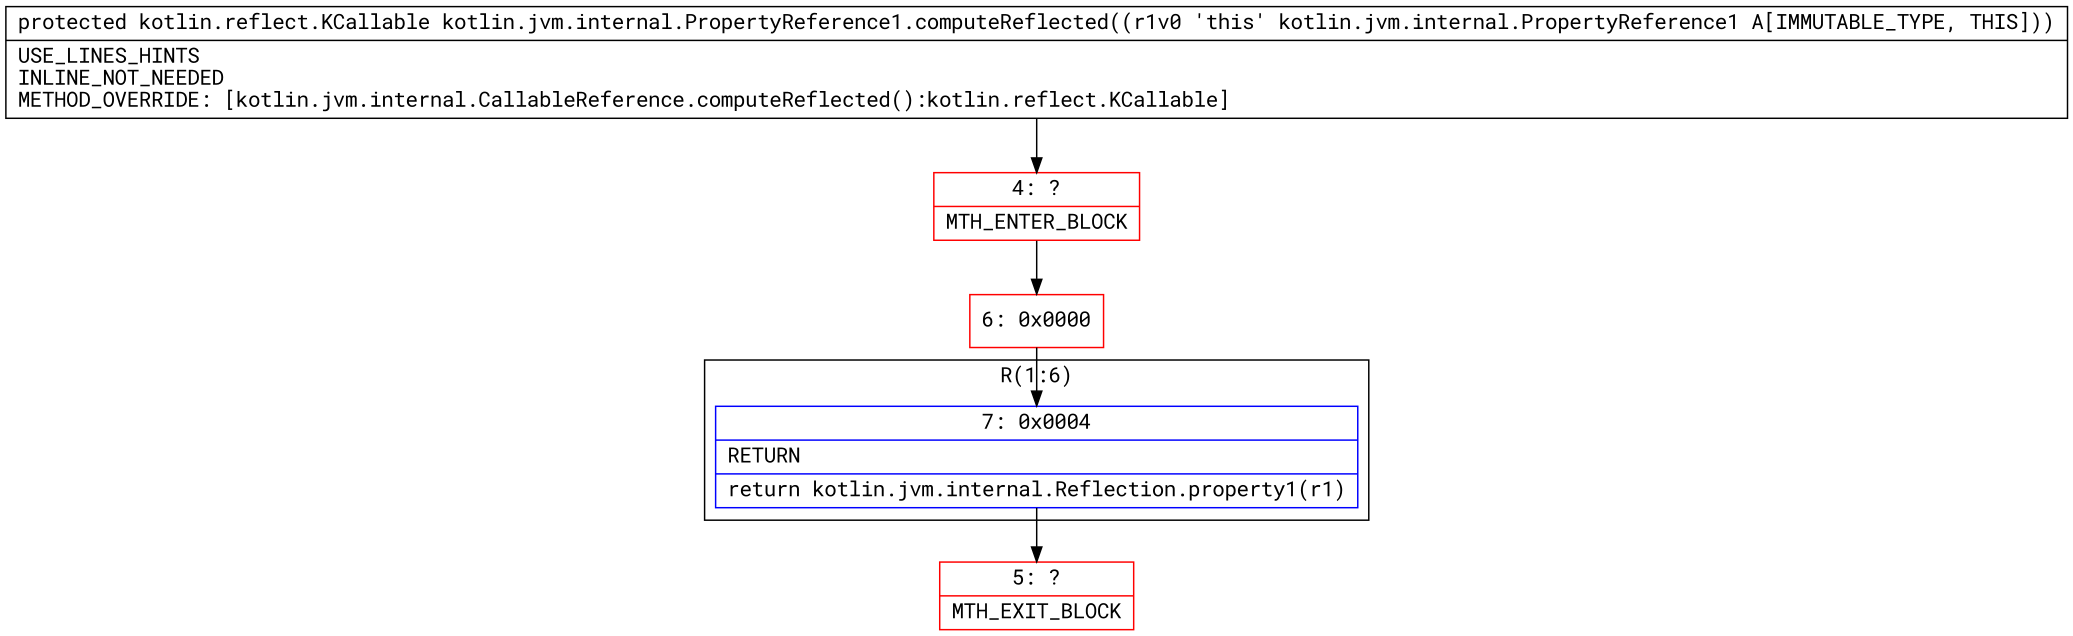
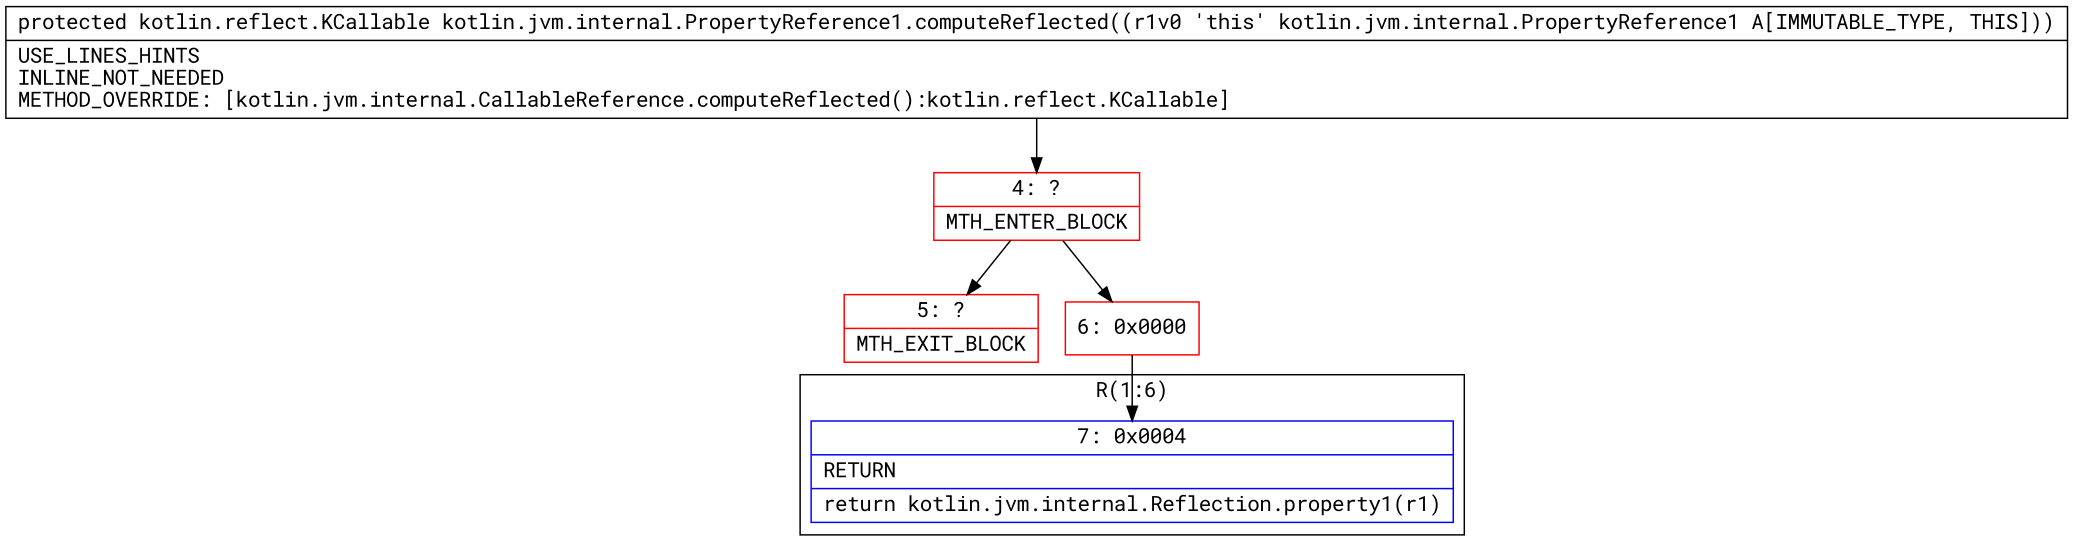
edge "7: 0x0004" -> "5: ?": now "4: ?" -> "5: ?"
